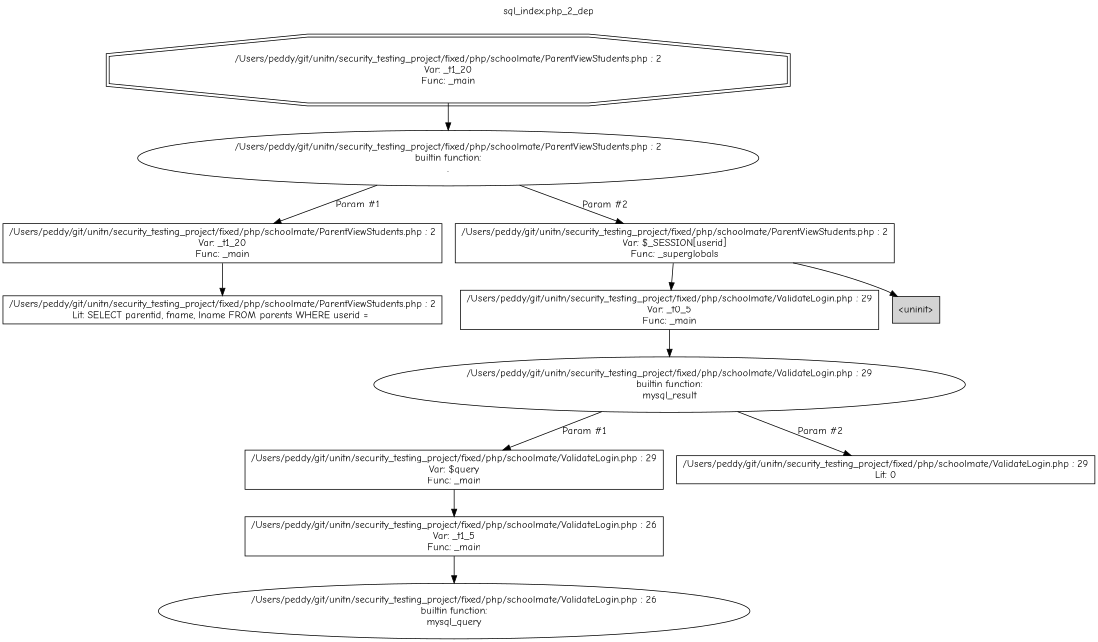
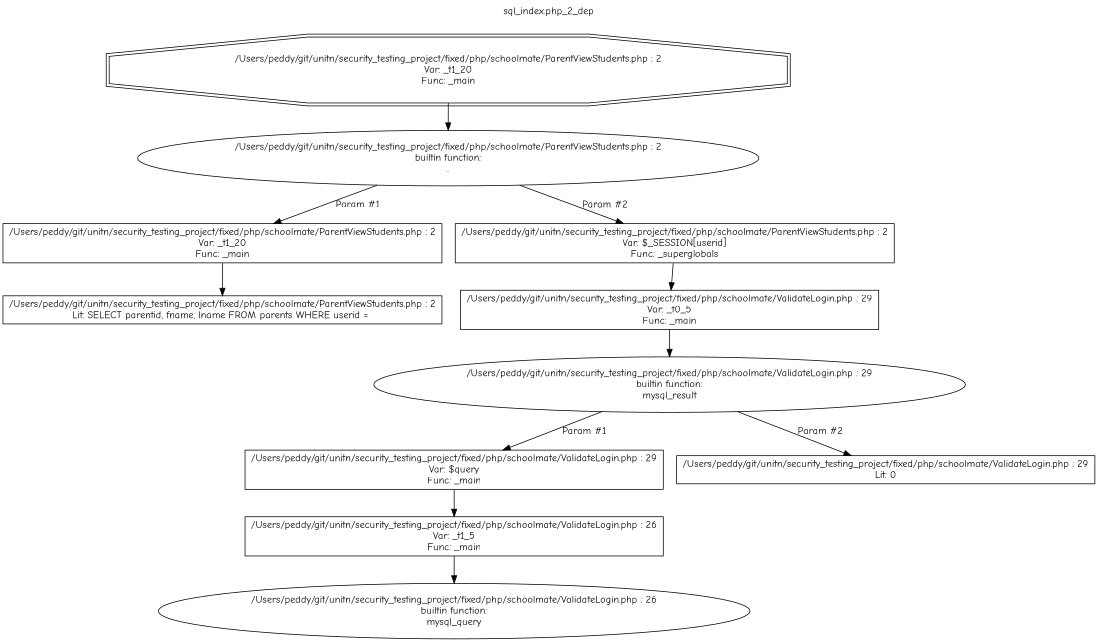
node "<uninit>": removed
